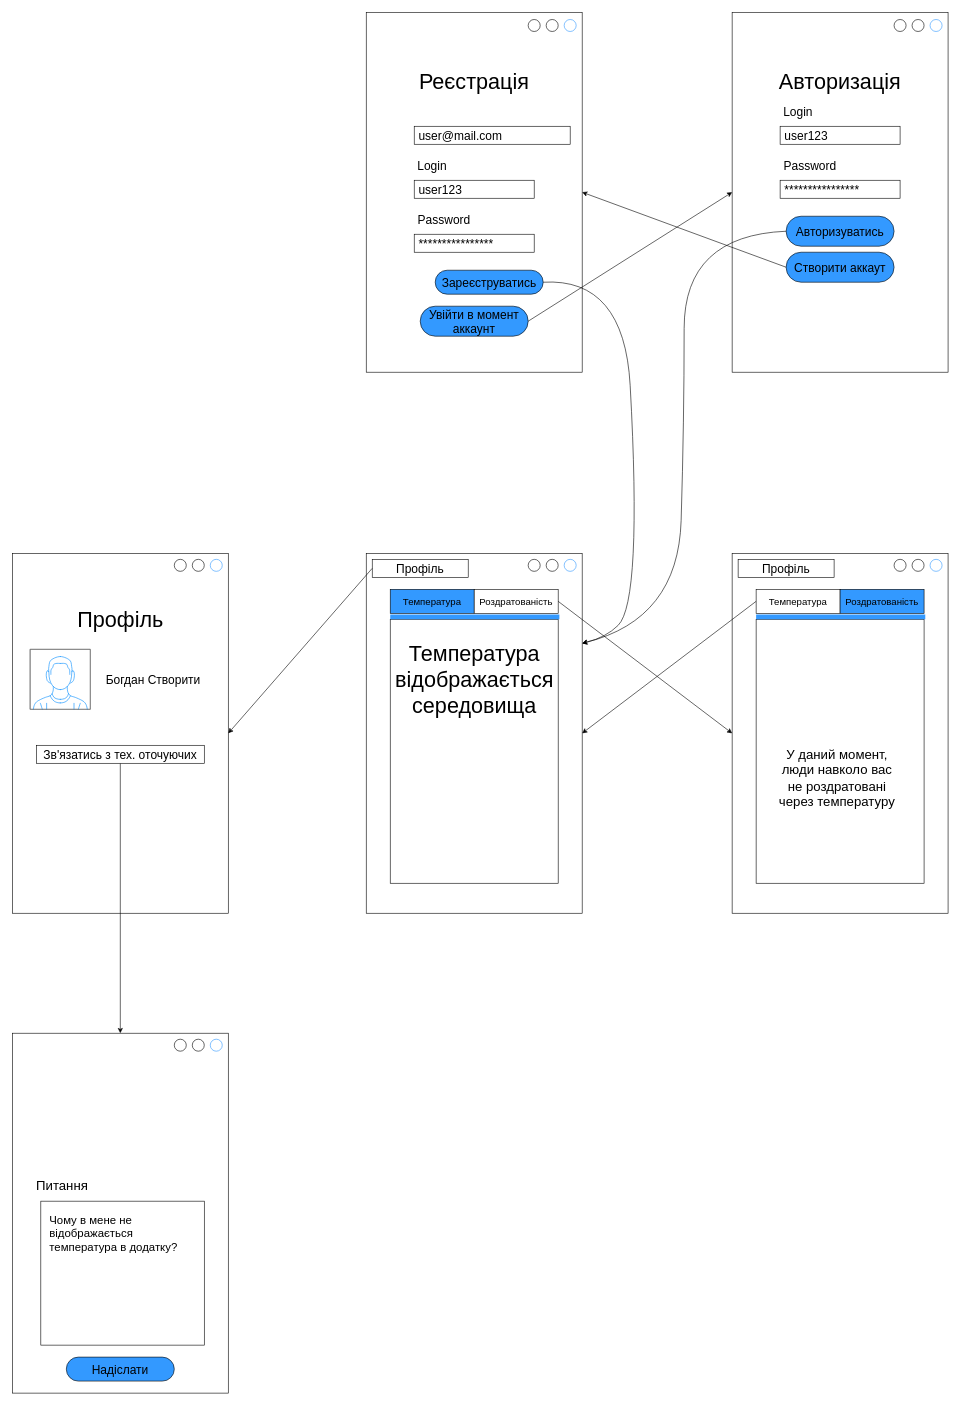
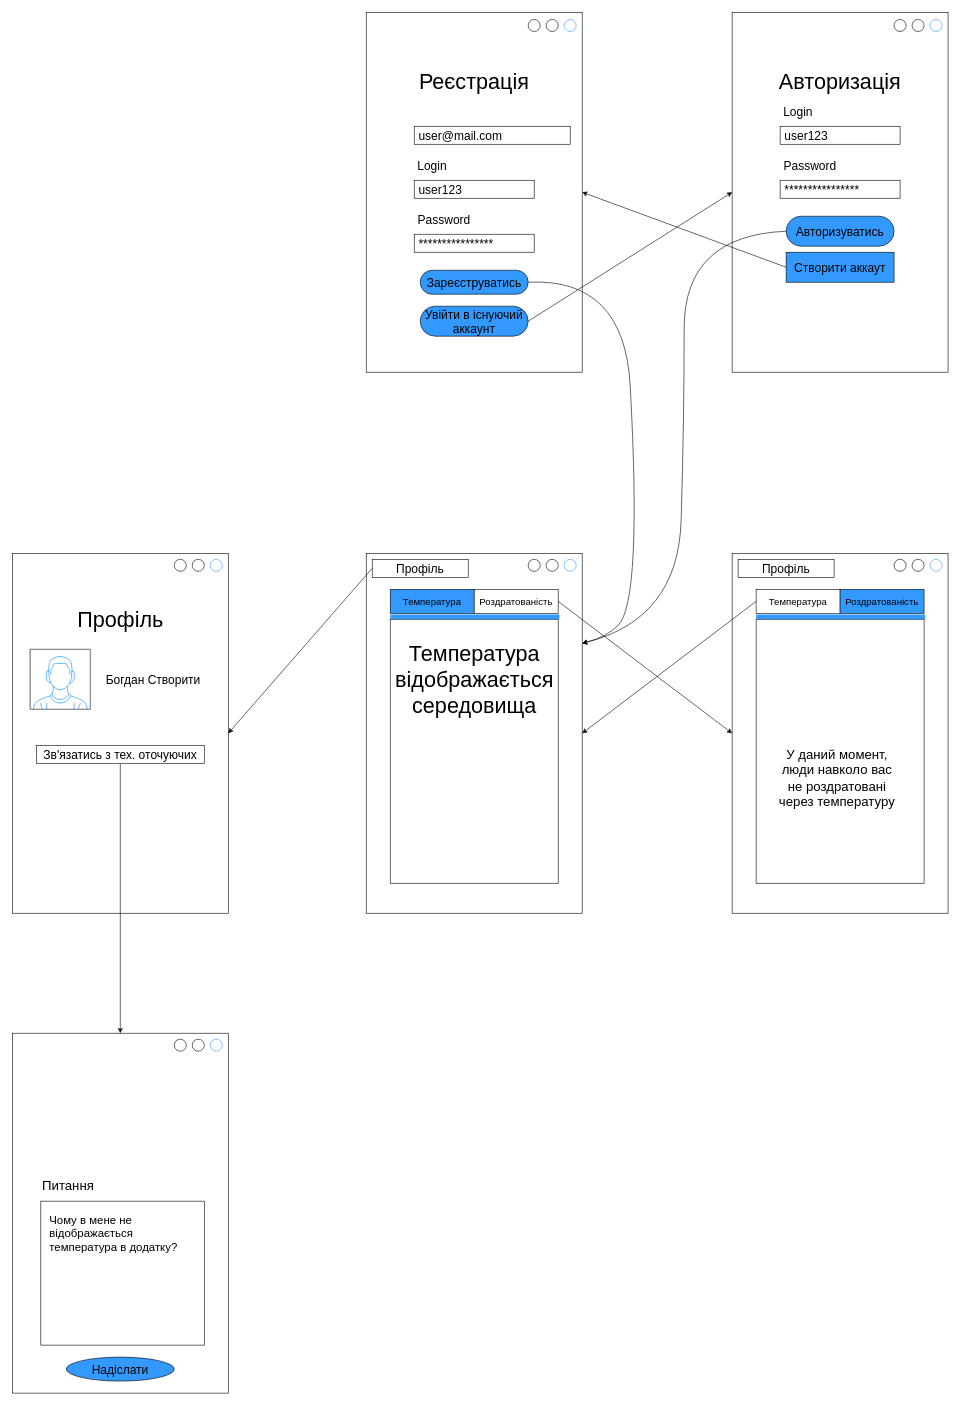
node "Створити аккаут": shape rounded rectangle -> rectangle
node "Зареєструватись": moved (489, 282) -> (474, 282)
node "Увійти в момент аккаунт": label "Увійти в момент аккаунт" -> "Увійти в існуючий аккаунт"
node "Питання": moved (95, 1187) -> (101, 1187)
node "Надіслати": shape rounded rectangle -> ellipse
